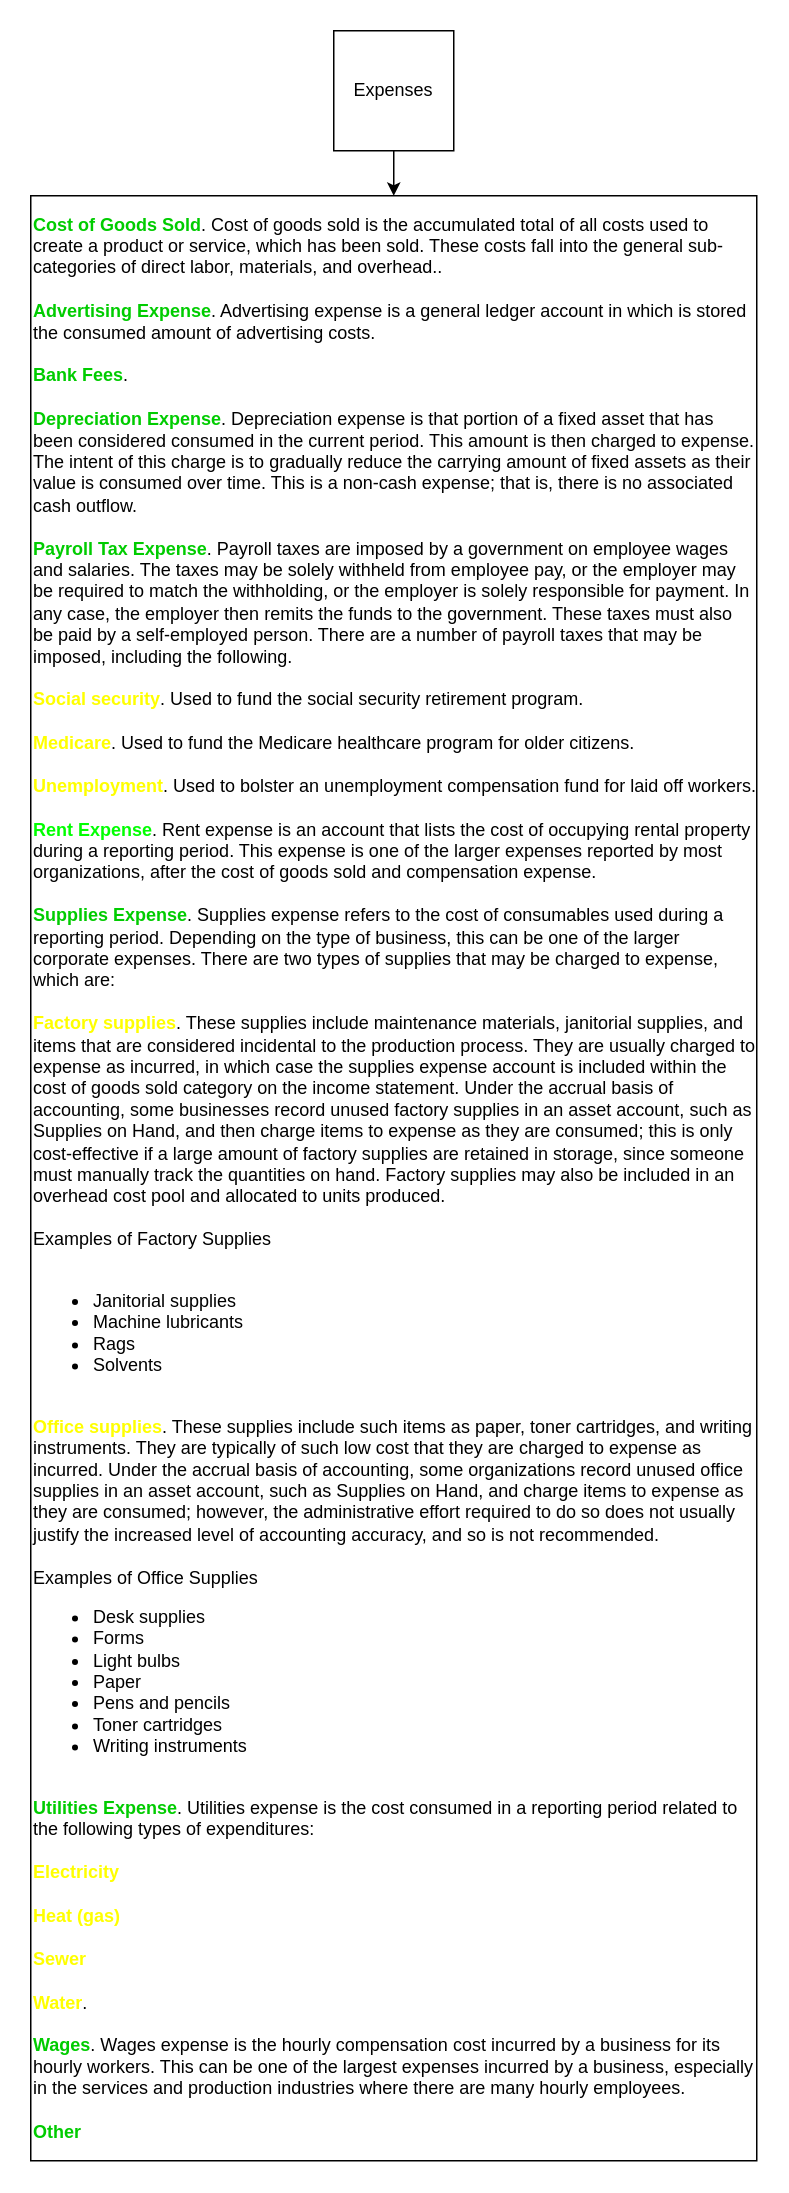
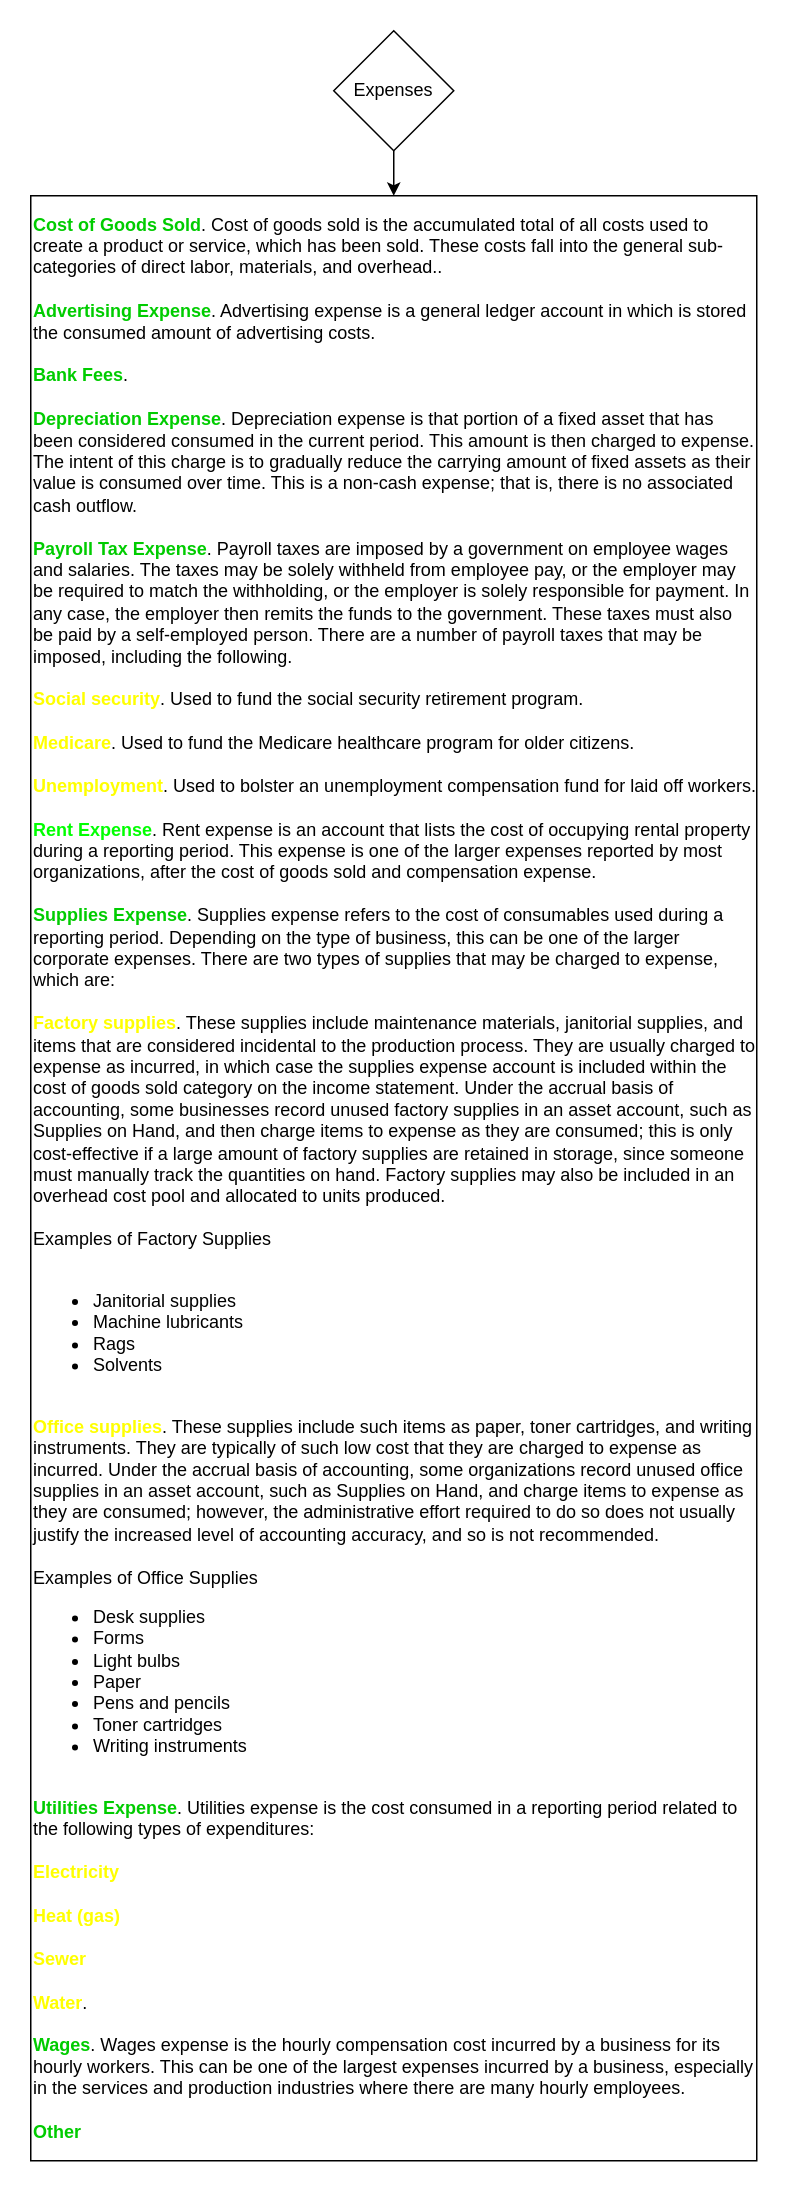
node "Expenses": shape rectangle -> diamond
